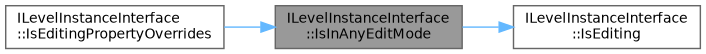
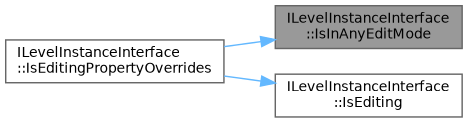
edge "ILevelInstanceInterface ::IsInAnyEditMode" -> "ILevelInstanceInterface ::IsEditing": now "ILevelInstanceInterface ::IsEditingPropertyOverrides" -> "ILevelInstanceInterface ::IsEditing"
